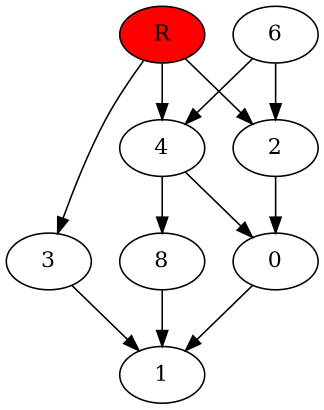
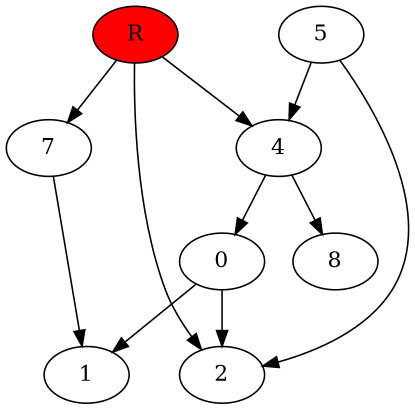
node "6": label "6" -> "5"
edge "2" -> "0": reversed
node "3": label "3" -> "7"
edge "8" -> "1": removed
